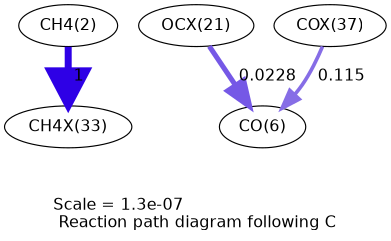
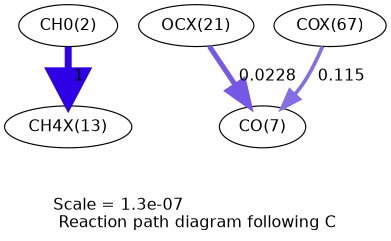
node "CH4(2)": label "CH4(2)" -> "CH0(2)"
node "COX(37)": label "COX(37)" -> "COX(67)"
node "CH4X(33)": label "CH4X(33)" -> "CH4X(13)"
node "CO(6)": label "CO(6)" -> "CO(7)"
